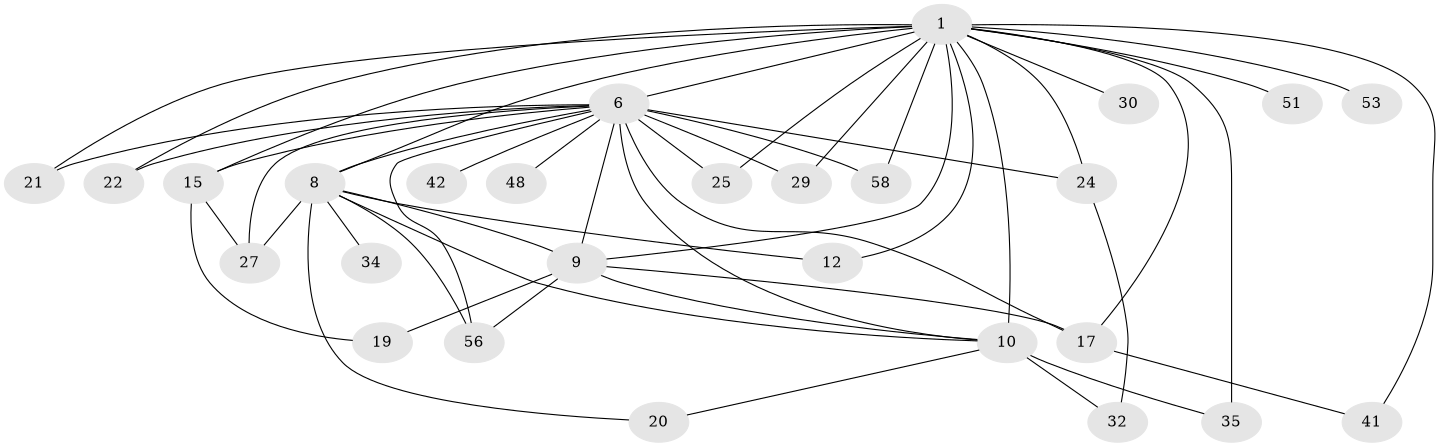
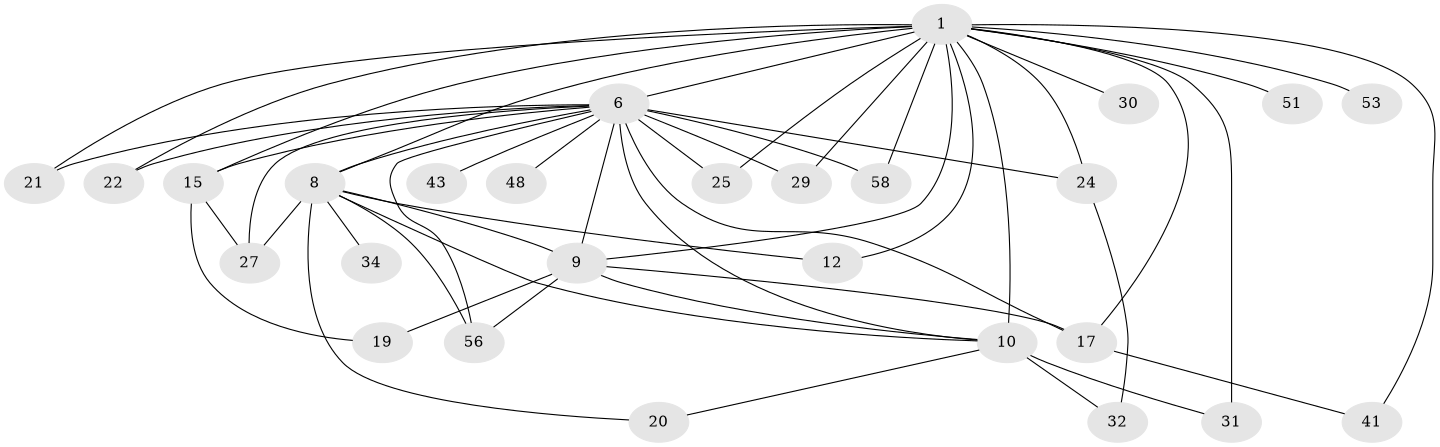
node "42": label "42" -> "43"
node "35": label "35" -> "31"
